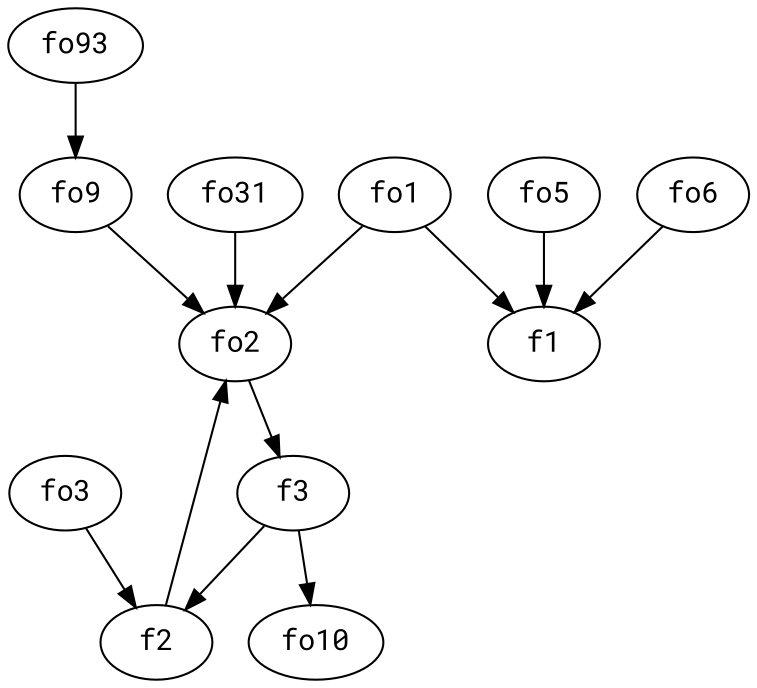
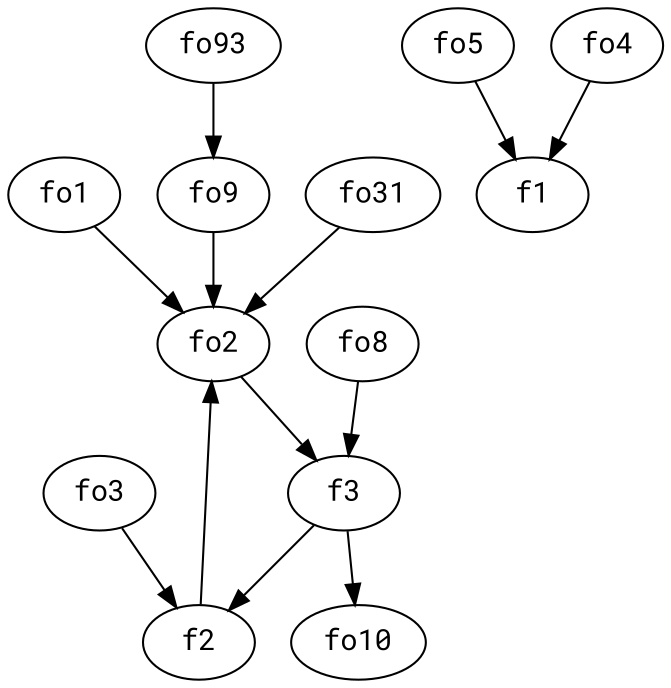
node "fo6": label "fo6" -> "fo4"
edge "fo1" -> "f1": removed
node "fo8": added
